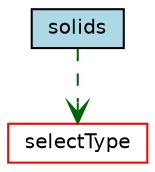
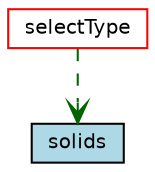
edge "solids" -> "selectType": reversed
